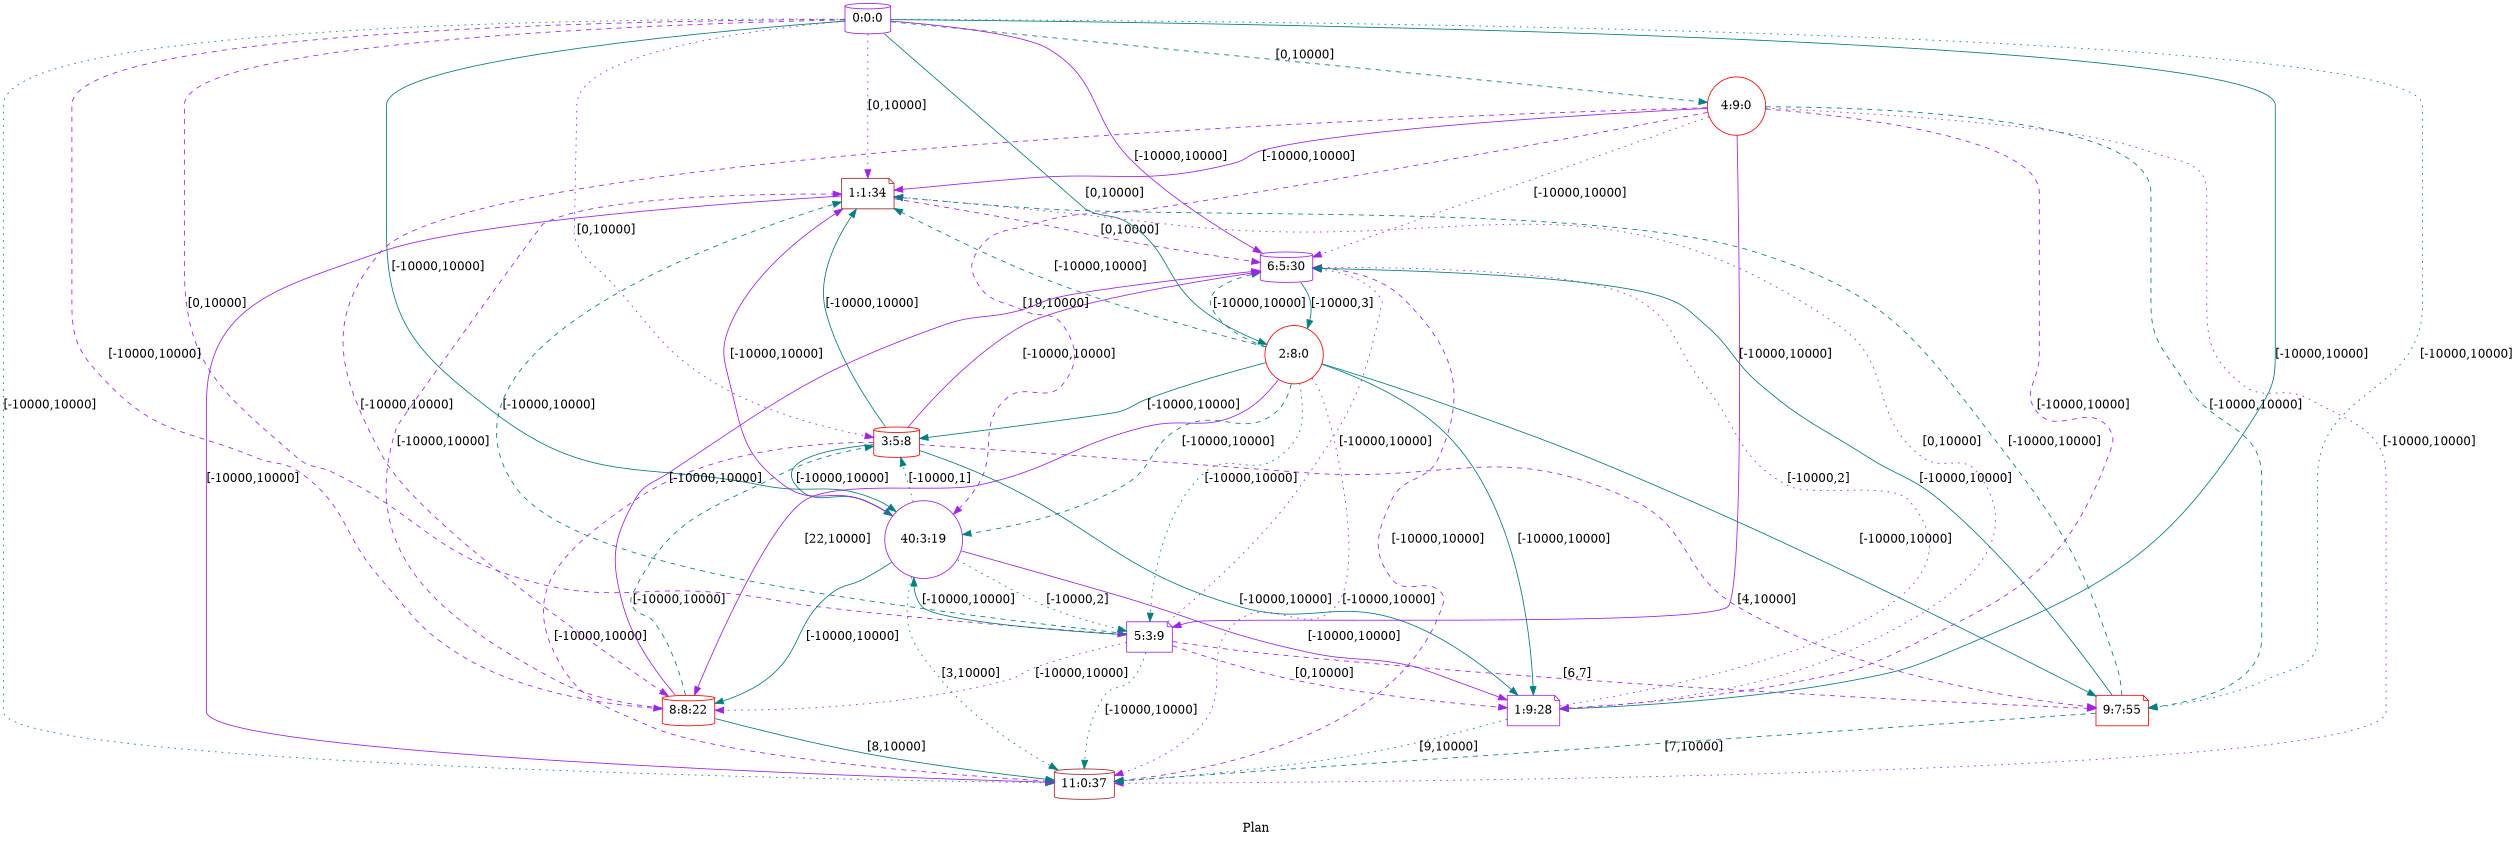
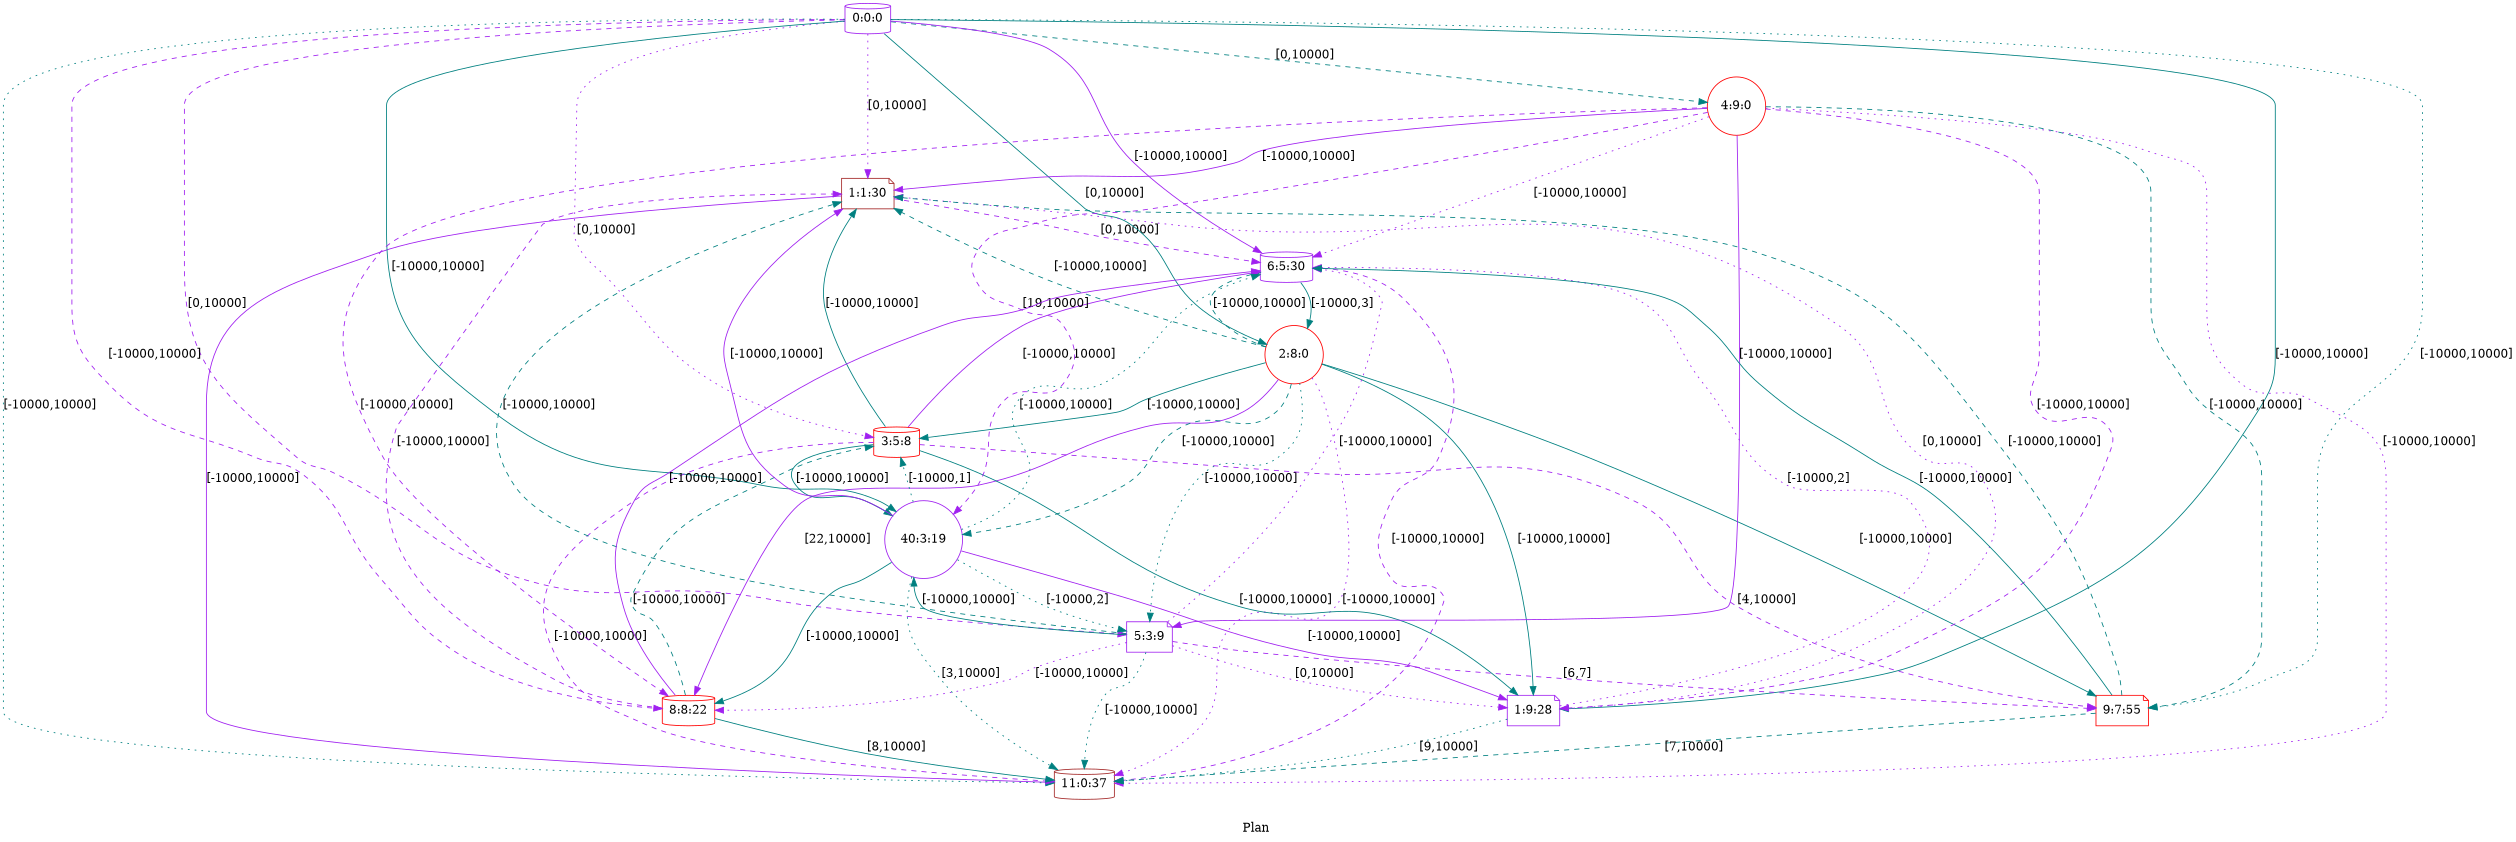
node "1:1:34": label "1:1:34" -> "1:1:30"
edge "40:3:19" -> "6:5:30": added, label "[-10000,10000]"
edge "5:3:9" -> "1:9:28": style dashed -> dotted
